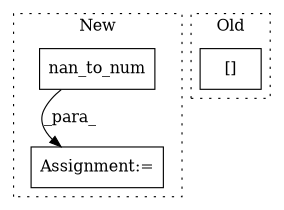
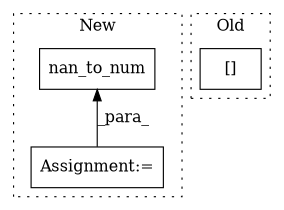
edge "nan_to_num" -> "Assignment:=": reversed
